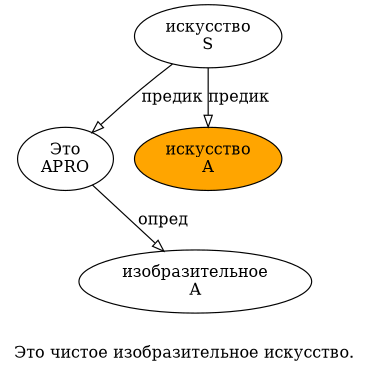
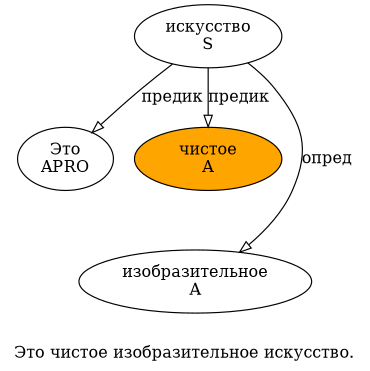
node "искусство A": label "искусство A" -> "чистое A"
edge "Это APRO" -> "изобразительное A": now "искусство S" -> "изобразительное A"
